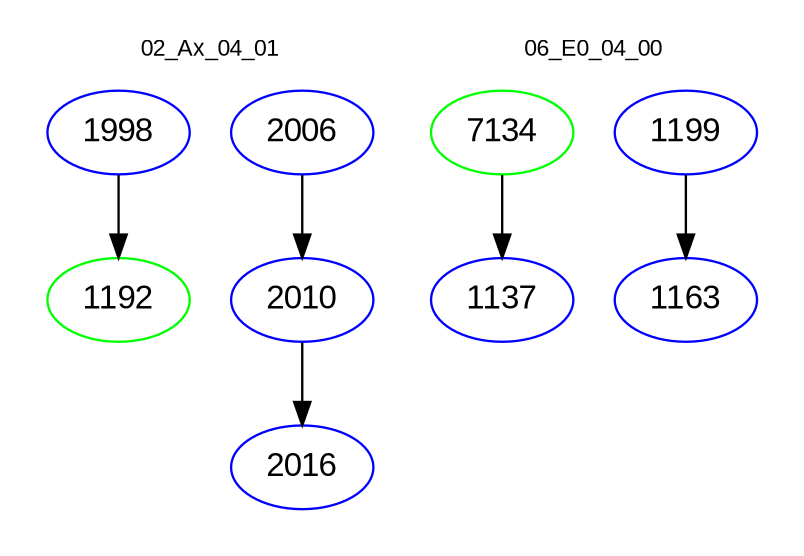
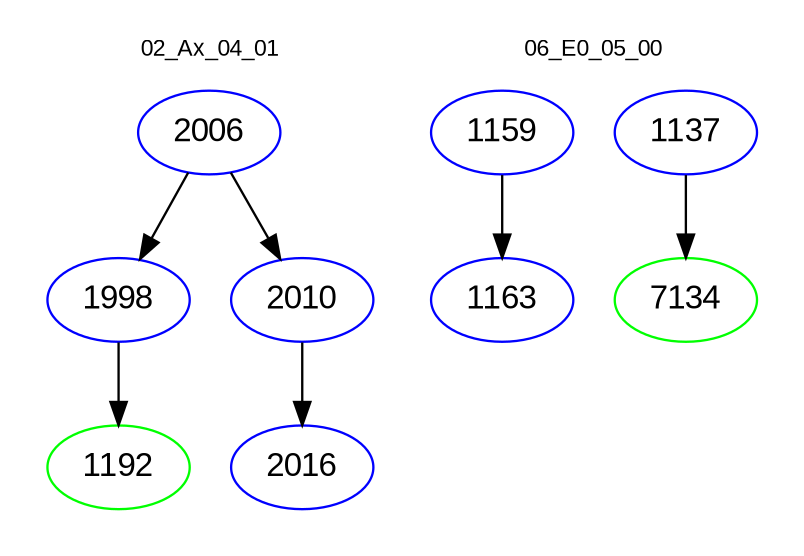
cluster "06_E0_04_00": label "06_E0_04_00" -> "06_E0_05_00"
node "1199": label "1199" -> "1159"
edge "2006" -> "1998": added
edge "7134" -> "1137": reversed
